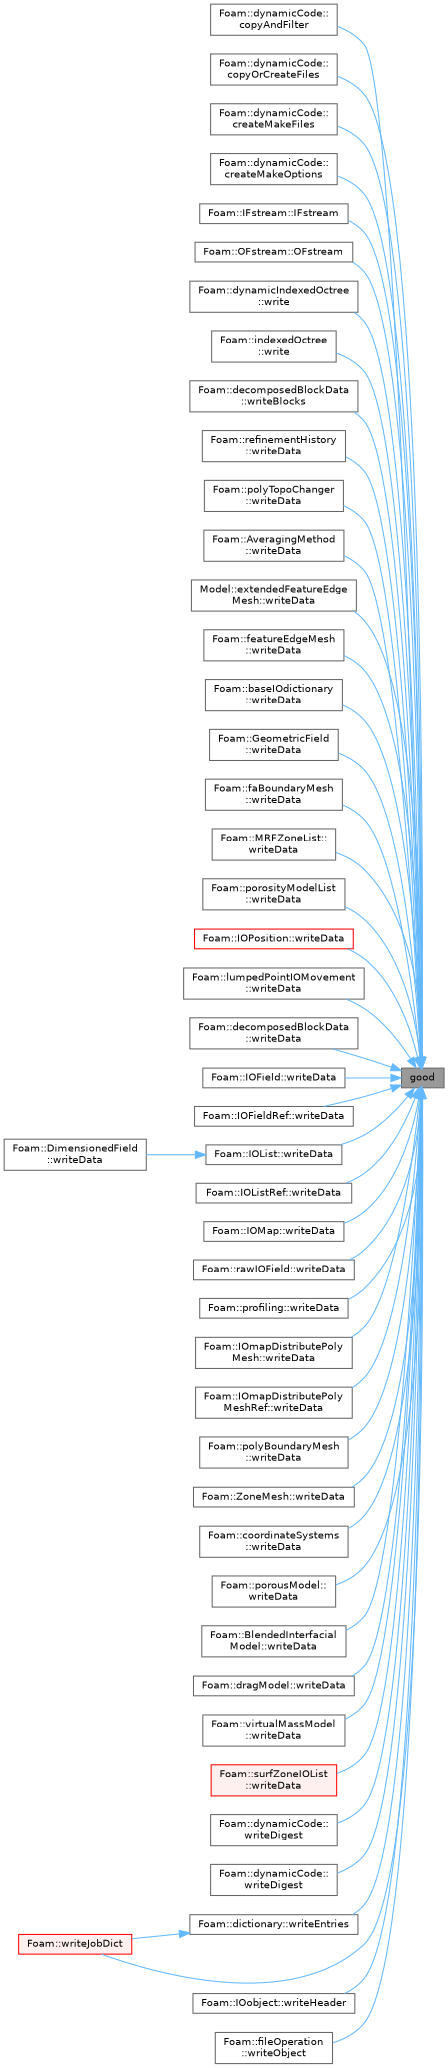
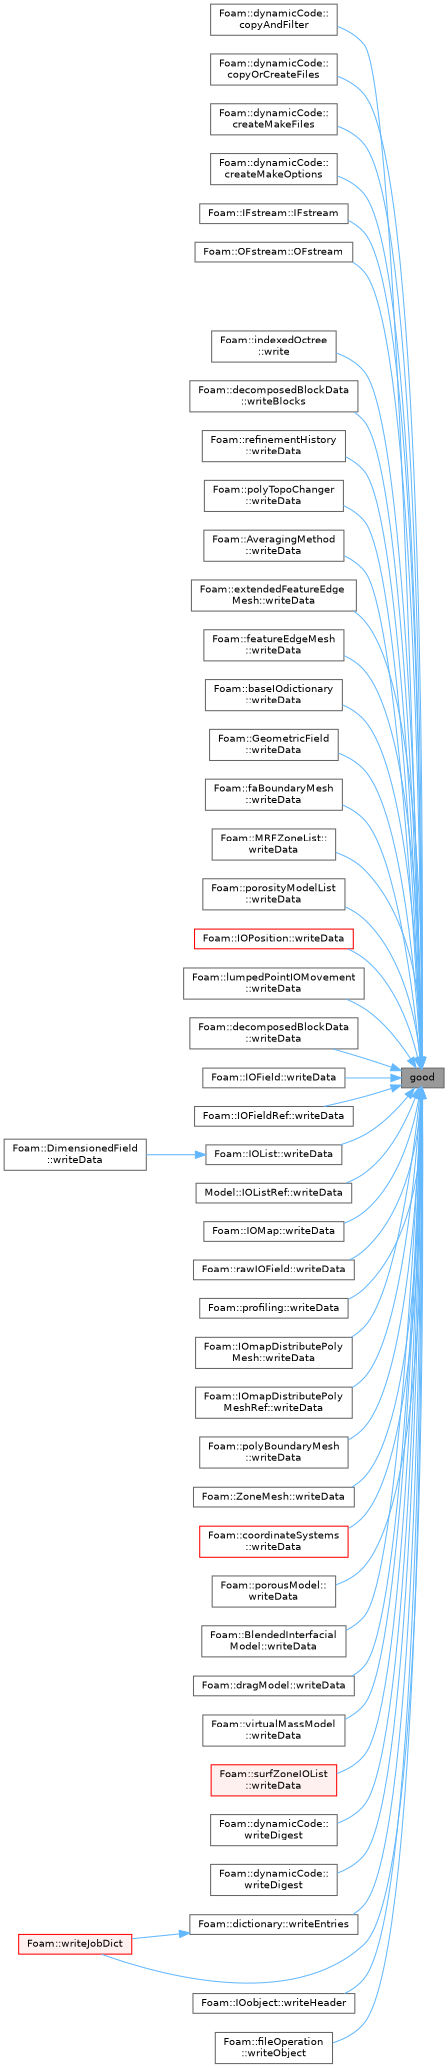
node "Foam::dynamicIndexedOctree ::write": removed
node "Model::extendedFeatureEdge Mesh::writeData": label "Model::extendedFeatureEdge Mesh::writeData" -> "Foam::extendedFeatureEdge Mesh::writeData"
node "Foam::IOListRef::writeData": label "Foam::IOListRef::writeData" -> "Model::IOListRef::writeData"
node "Foam::coordinateSystems ::writeData": color grey40 -> red
